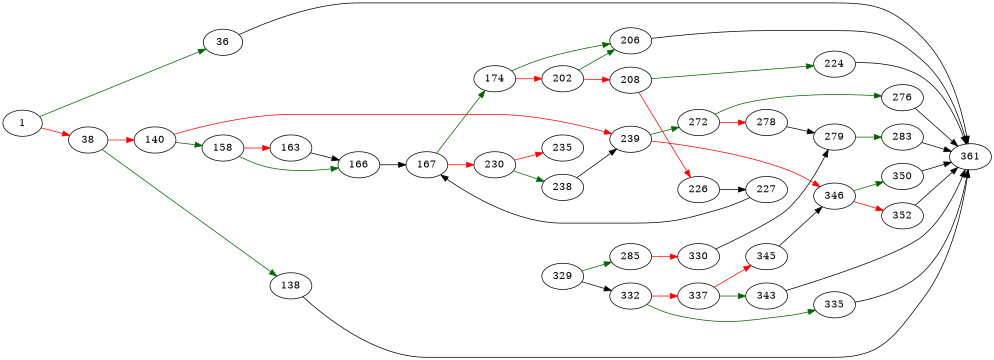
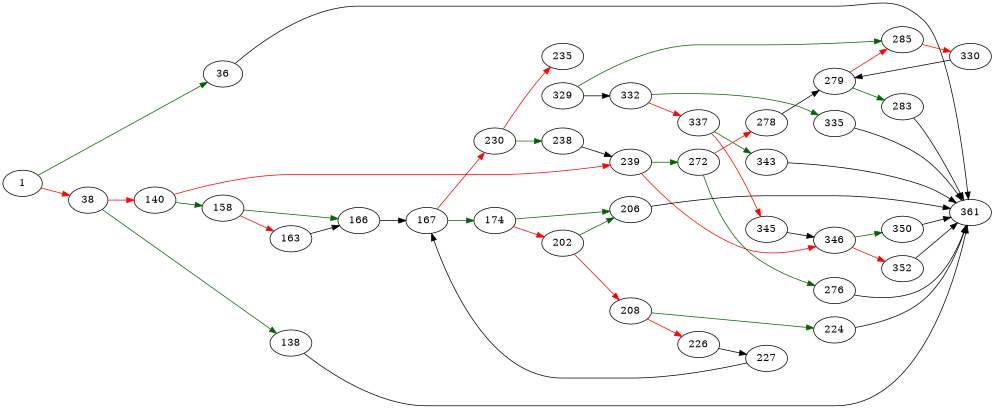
edge "279" -> "285": added
